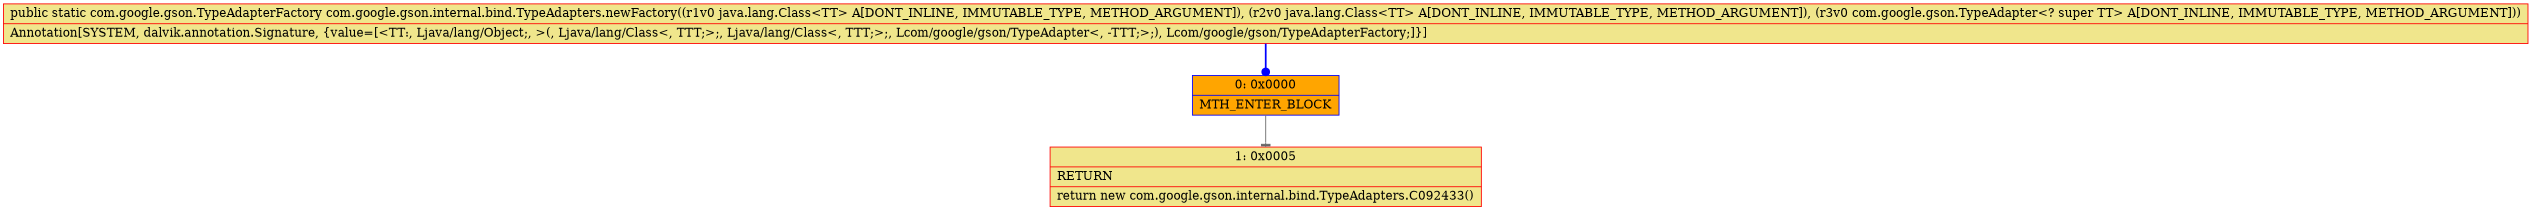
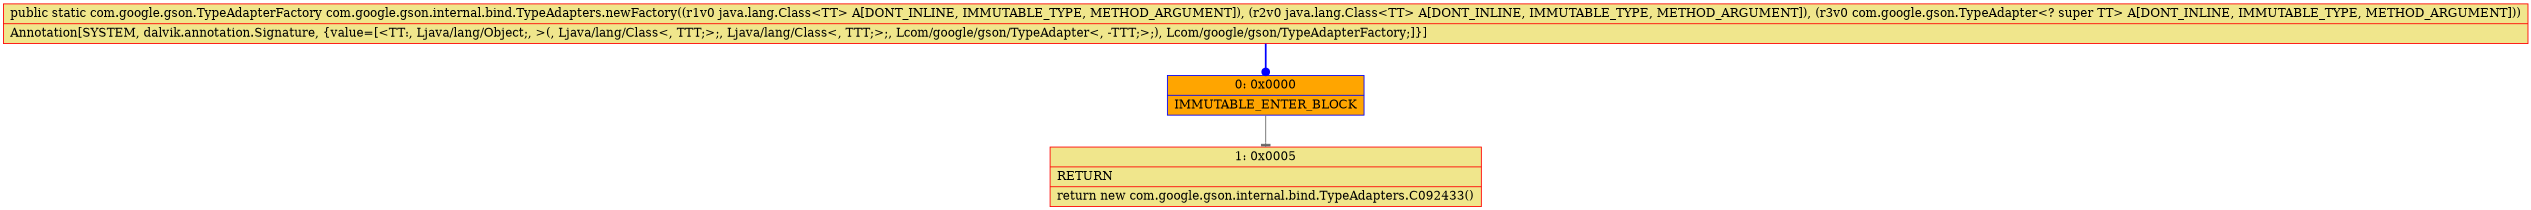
node "0: 0x0000": text "MTH_ENTER_BLOCK" -> "IMMUTABLE_ENTER_BLOCK"
